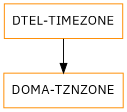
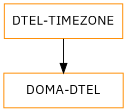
node "DOMA-TZNZONE": label "DOMA-TZNZONE" -> "DOMA-DTEL"
